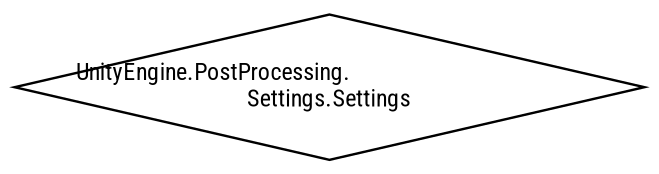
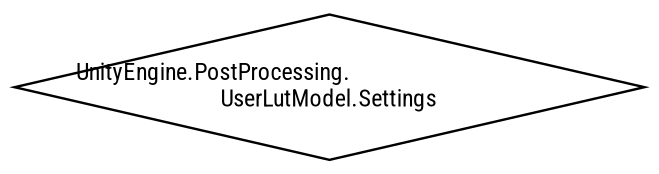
node "UnityEngine.PostProcessing. Settings.Settings": label "UnityEngine.PostProcessing. Settings.Settings" -> "UnityEngine.PostProcessing. UserLutModel.Settings"
